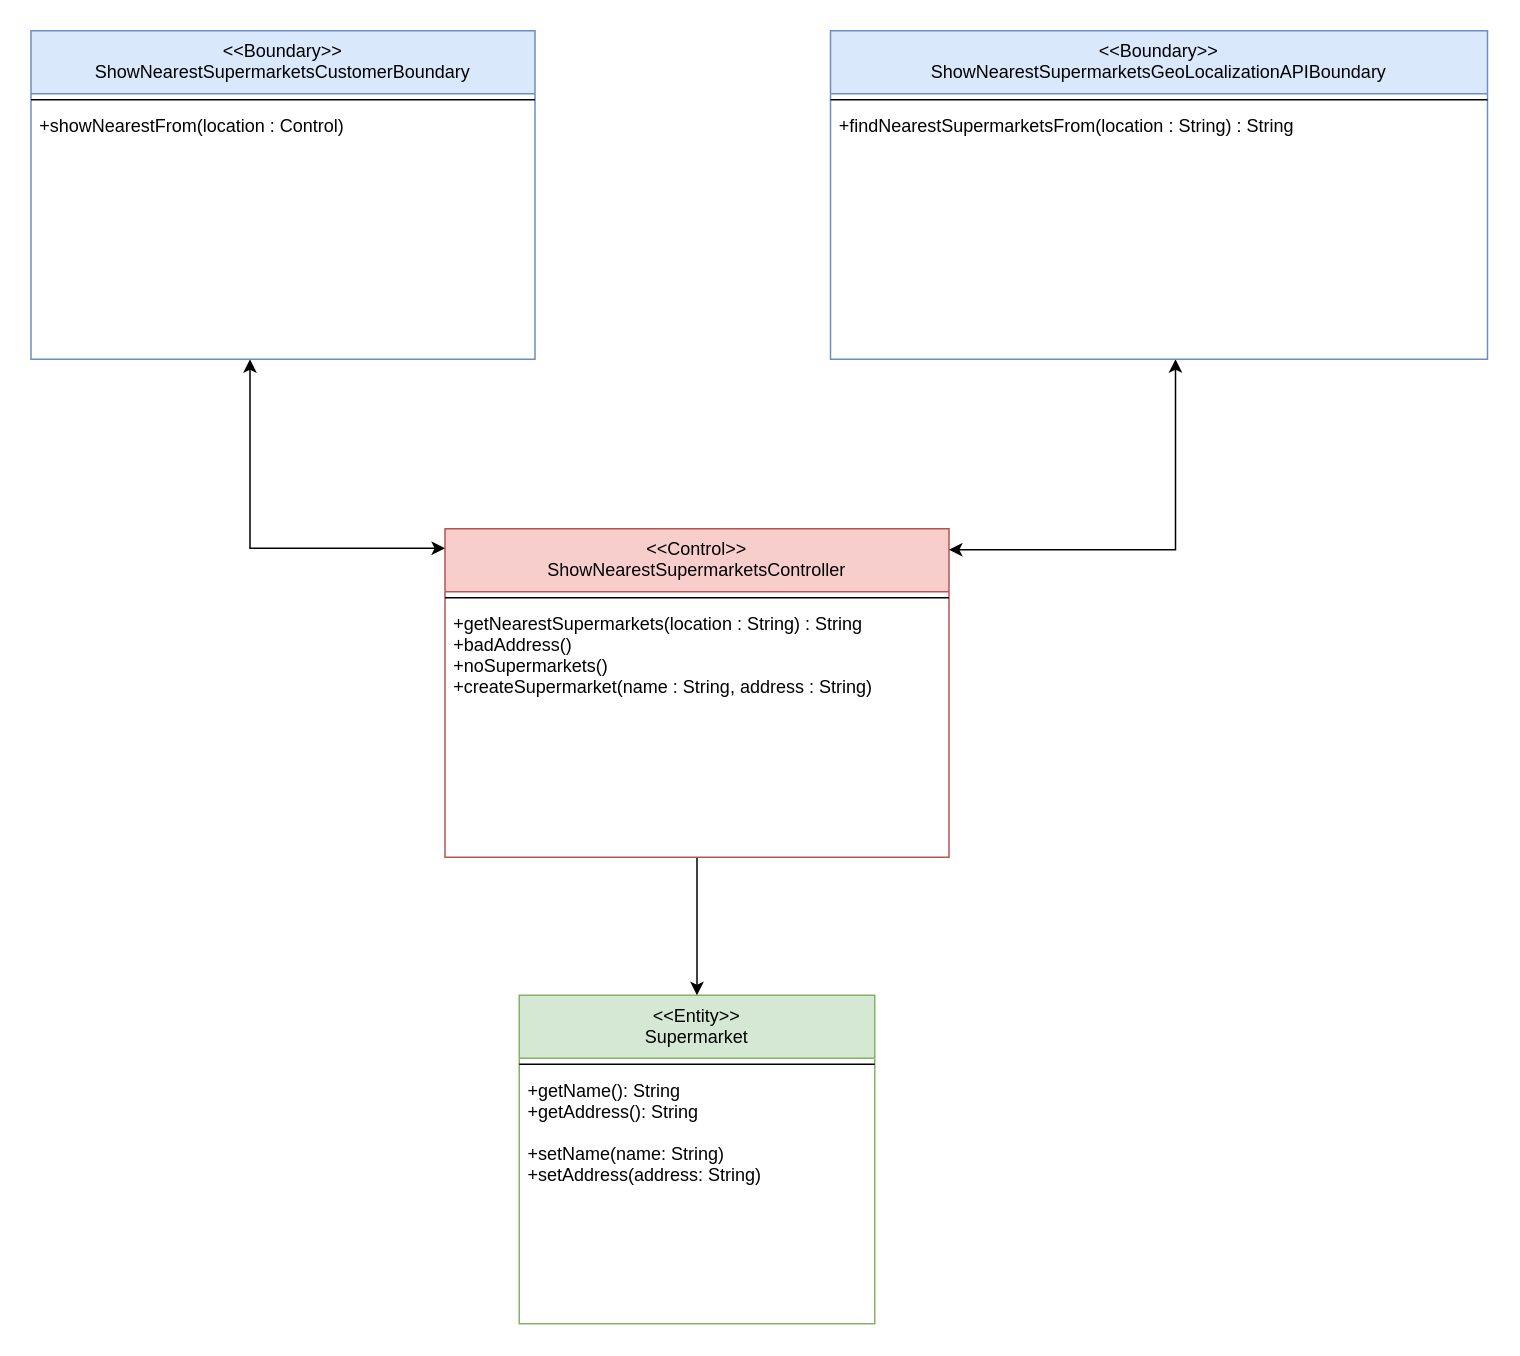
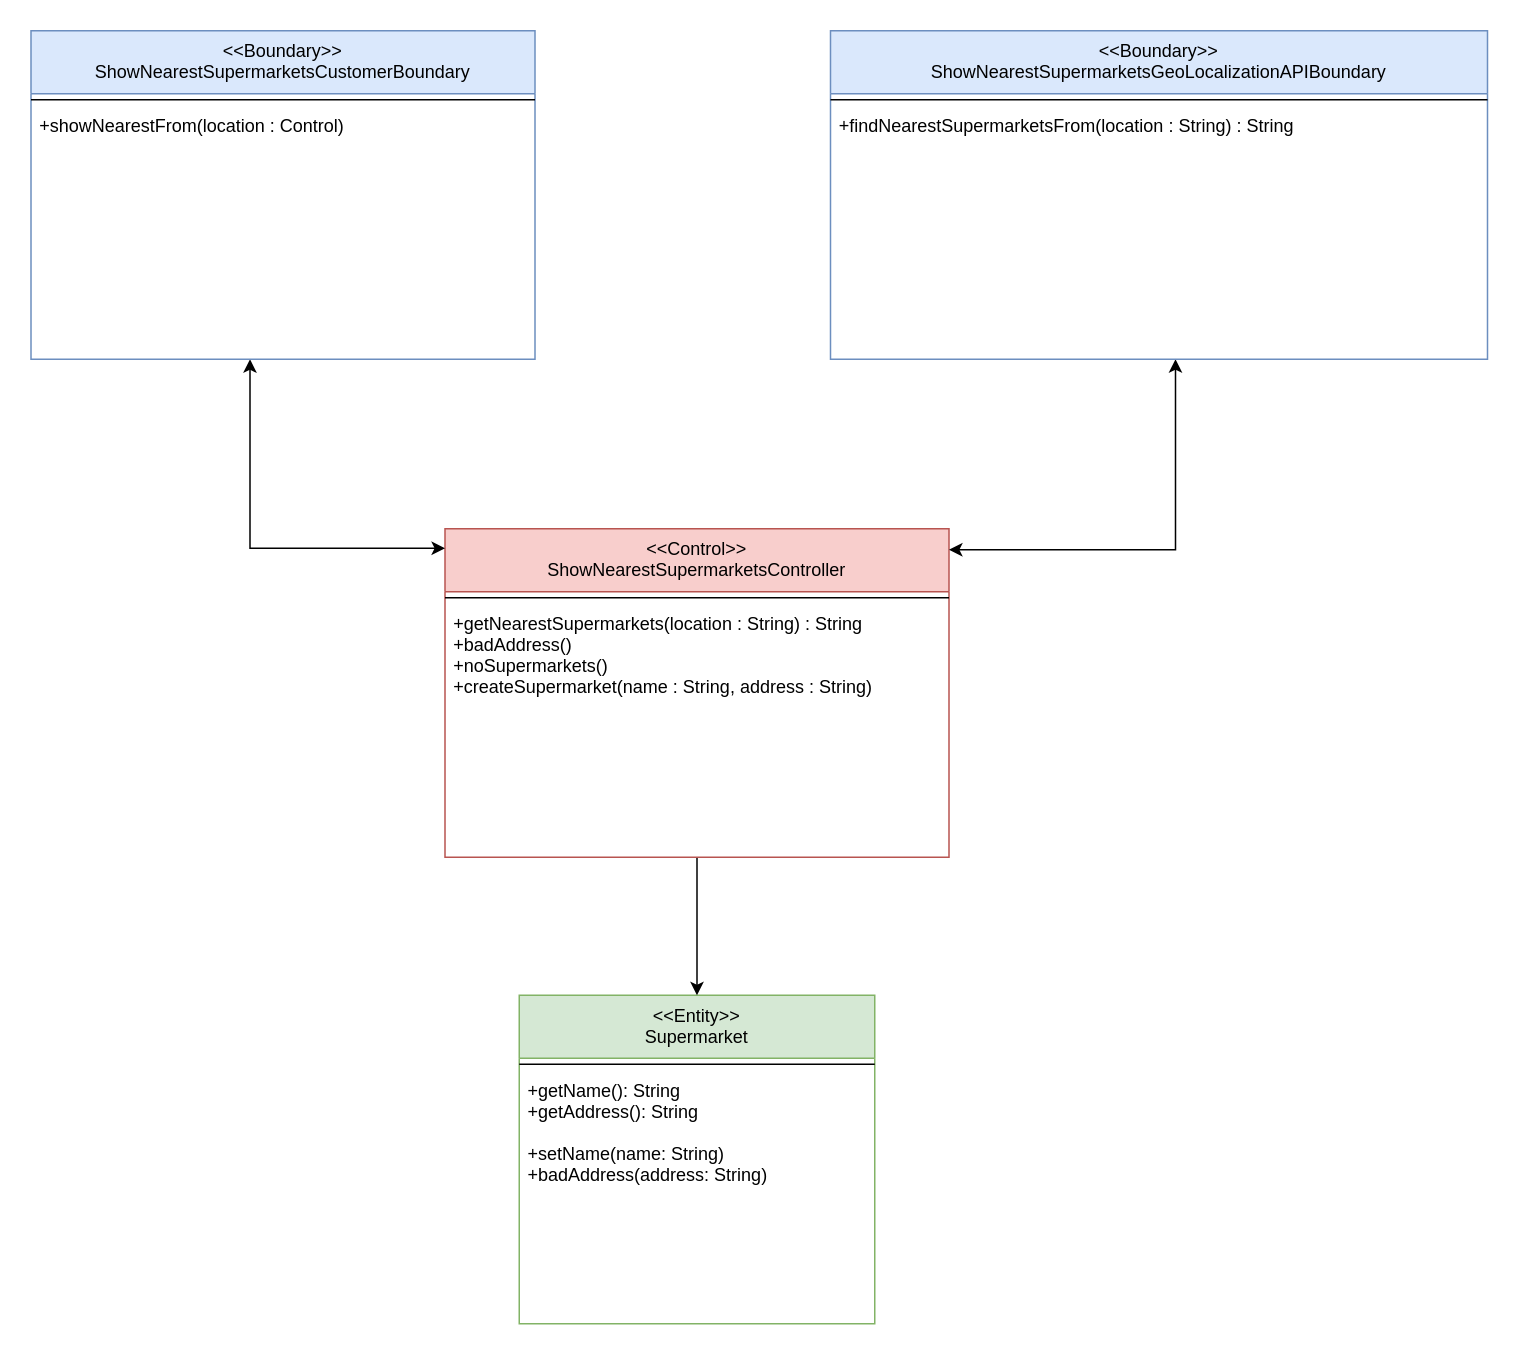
node "+getName(): String +getAddress(): String +setName(name: String) +setAddress(address: String)": label "+getName(): String +getAddress(): String +setName(name: String) +setAddress(address: String)" -> "+getName(): String +getAddress(): String +setName(name: String) +badAddress(address: String)"
